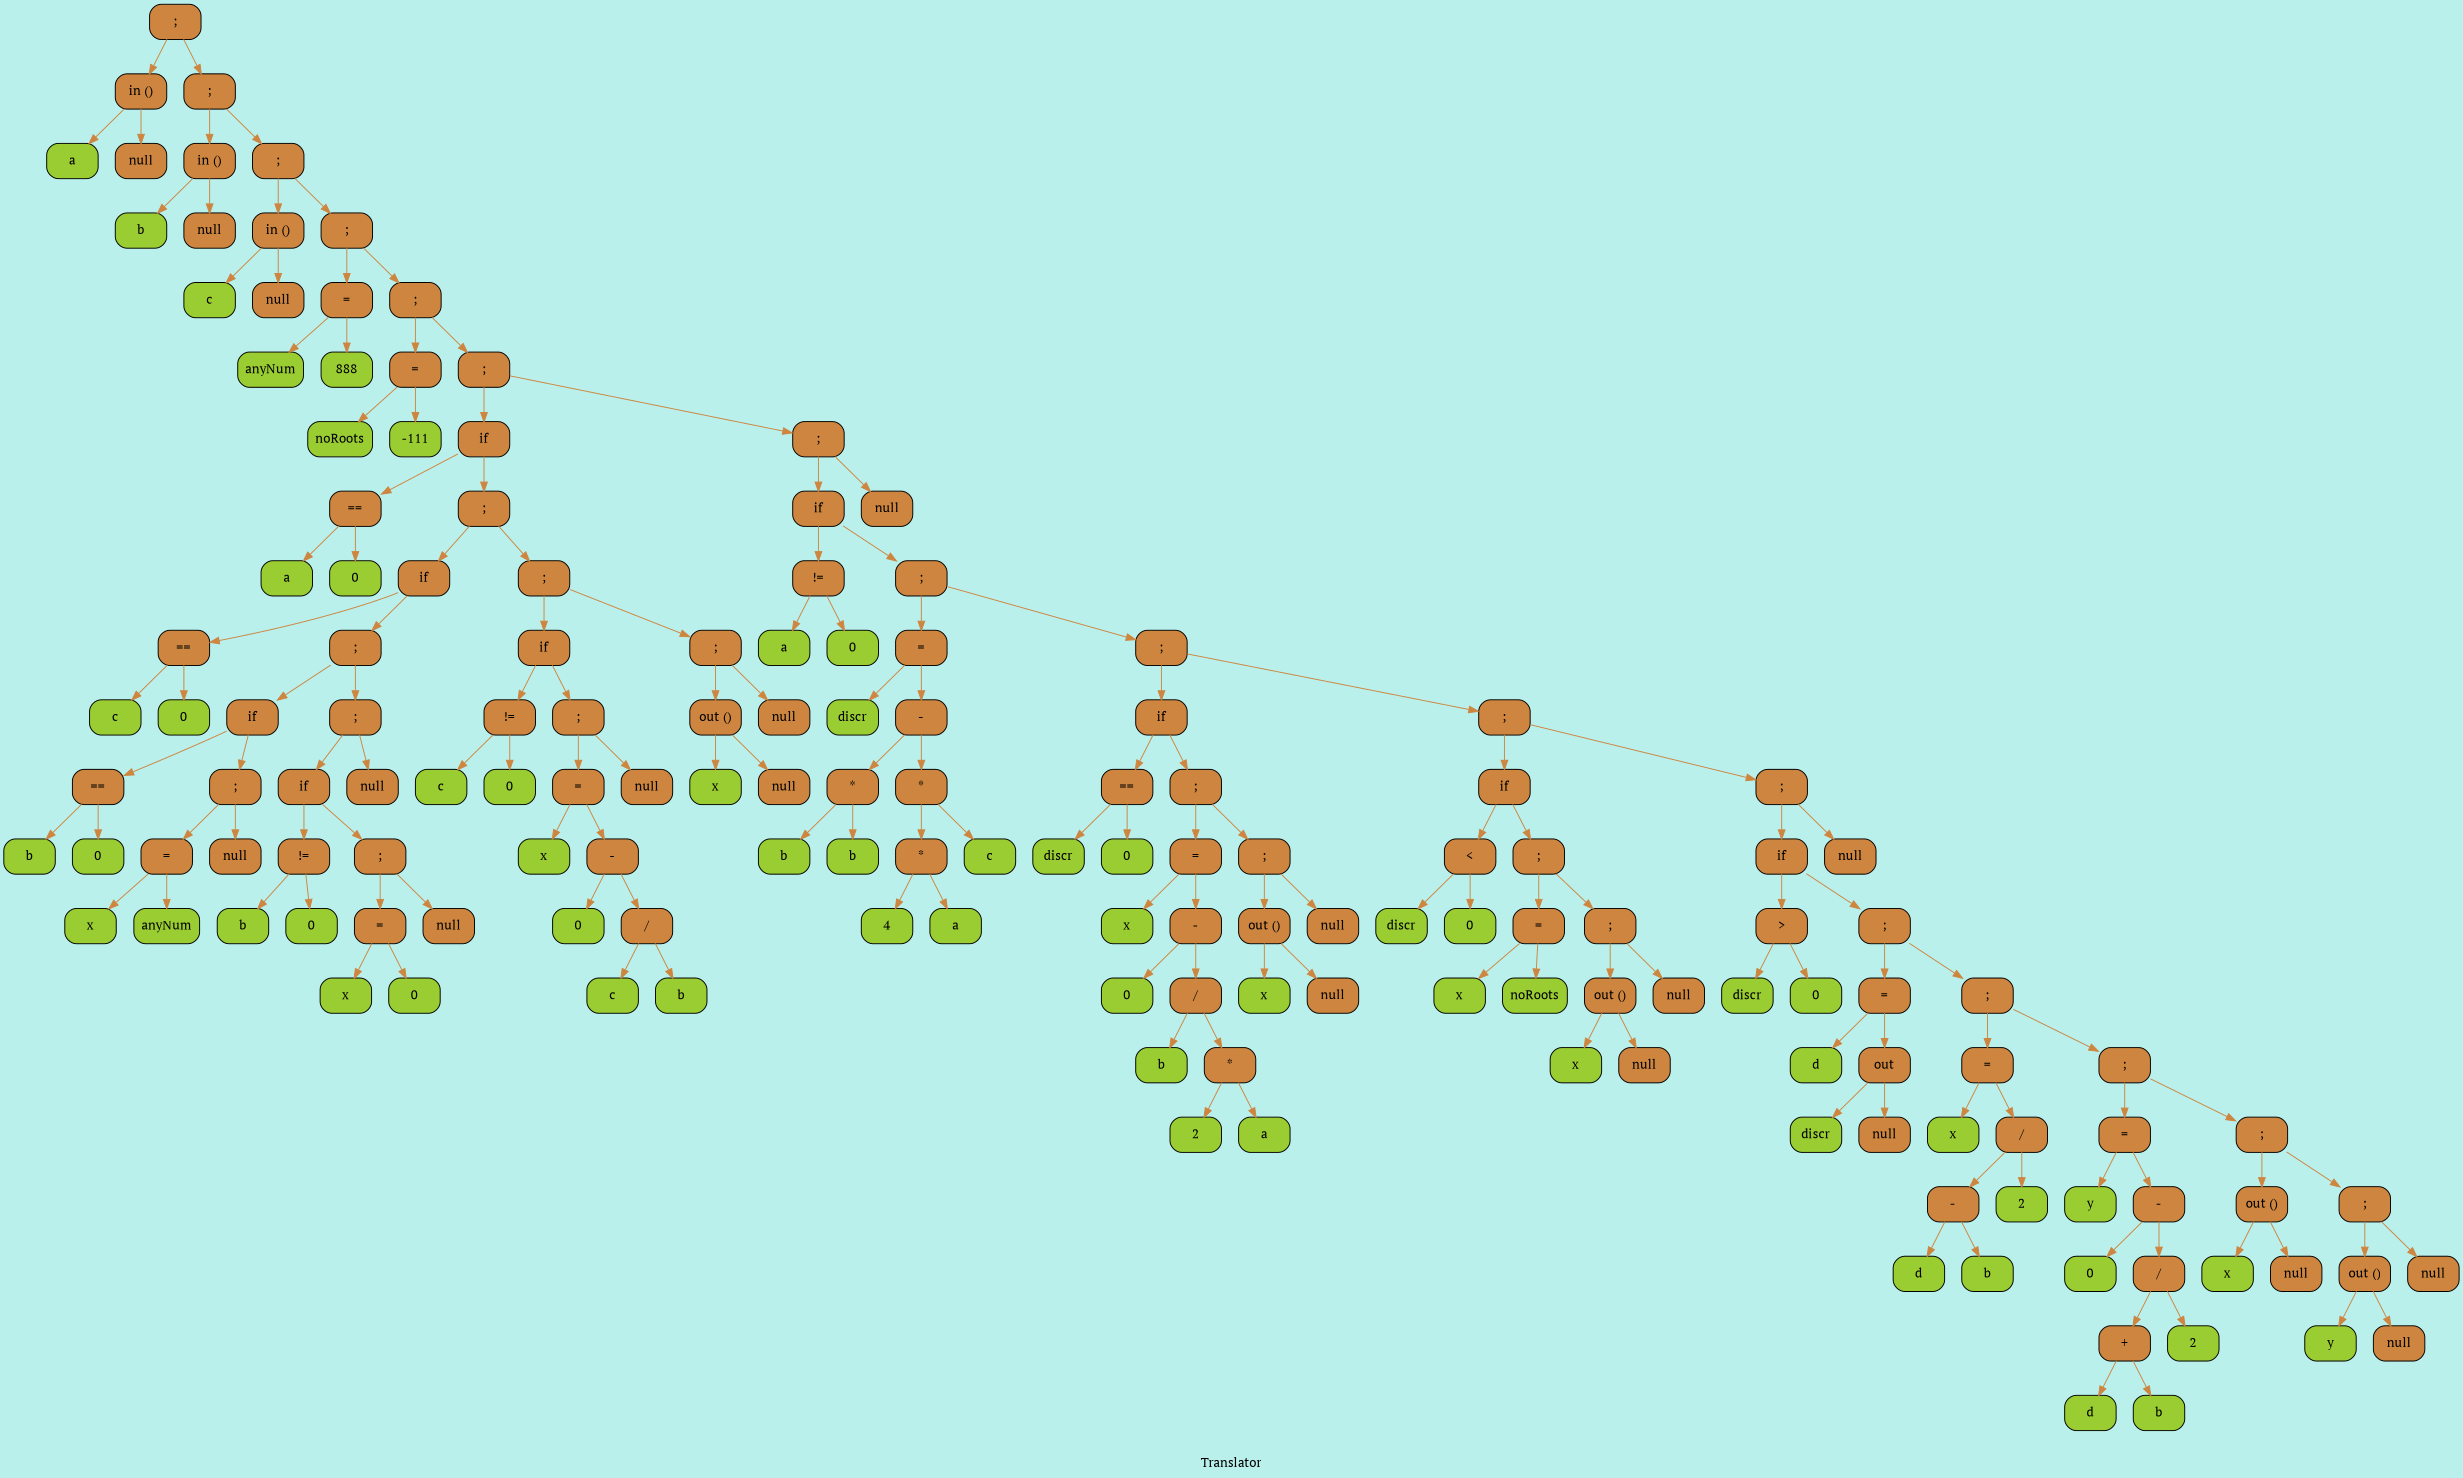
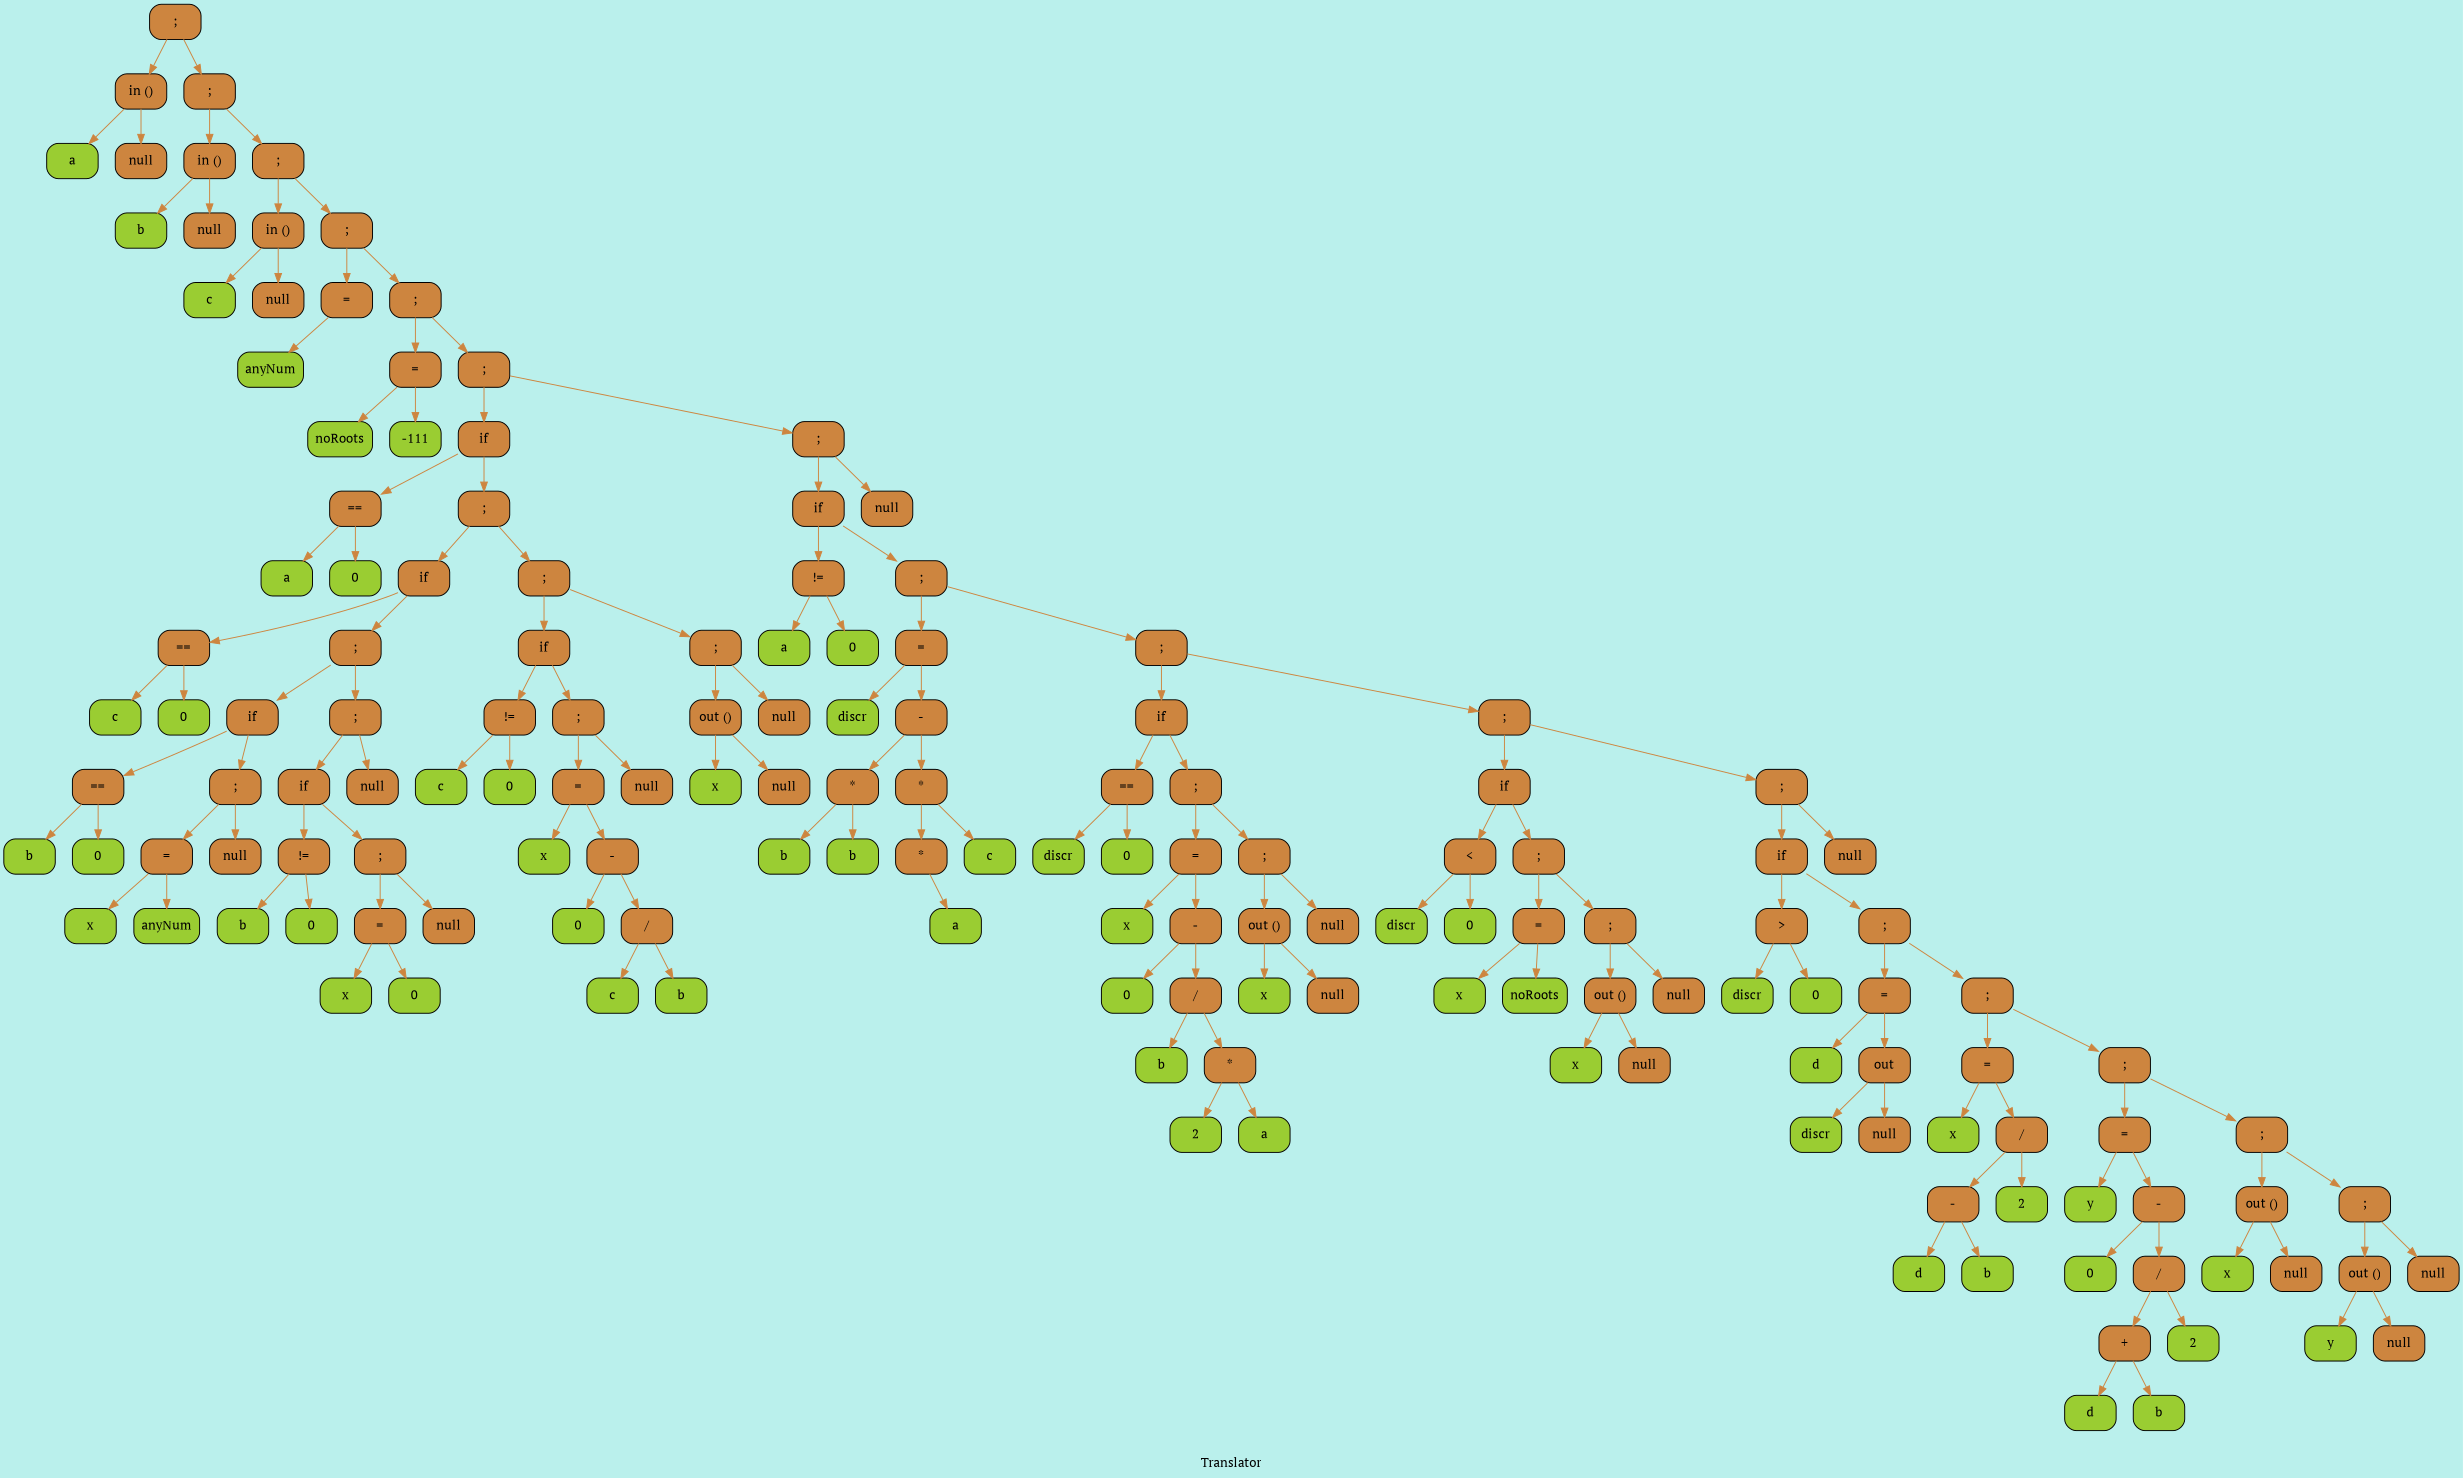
node "888": removed
node "4": removed
